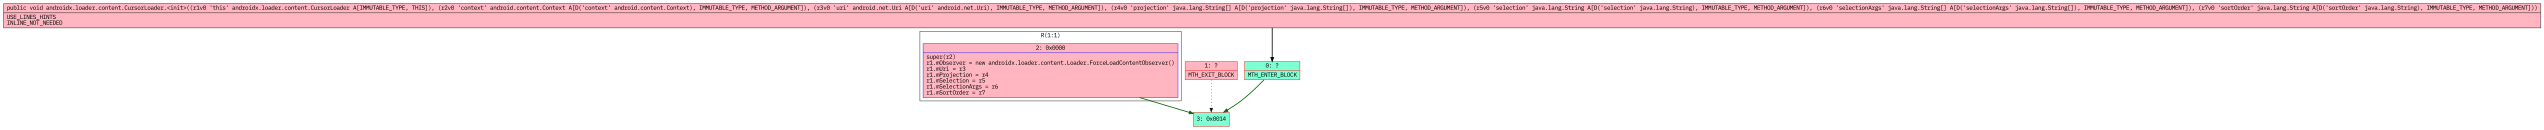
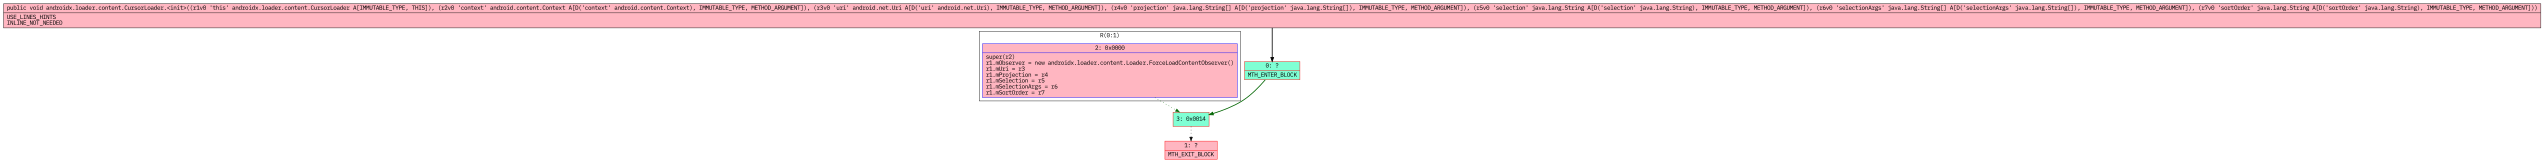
cluster "R(1:1)": label "R(1:1)" -> "R(0:1)"
edge "1: ?" -> "3: 0x0014": reversed
edge "2: 0x0000" -> "3: 0x0014": style bold -> dotted
